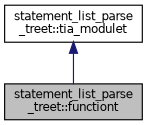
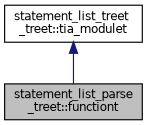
node "statement_list_parse _treet::tia_modulet": label "statement_list_parse _treet::tia_modulet" -> "statement_list_treet _treet::tia_modulet"
